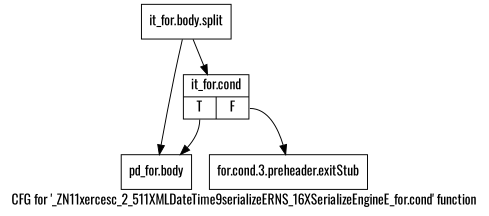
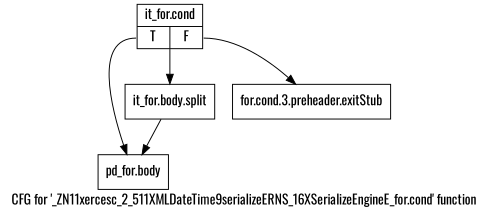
edge "it_for.body.split" -> "it_for.cond": reversed
